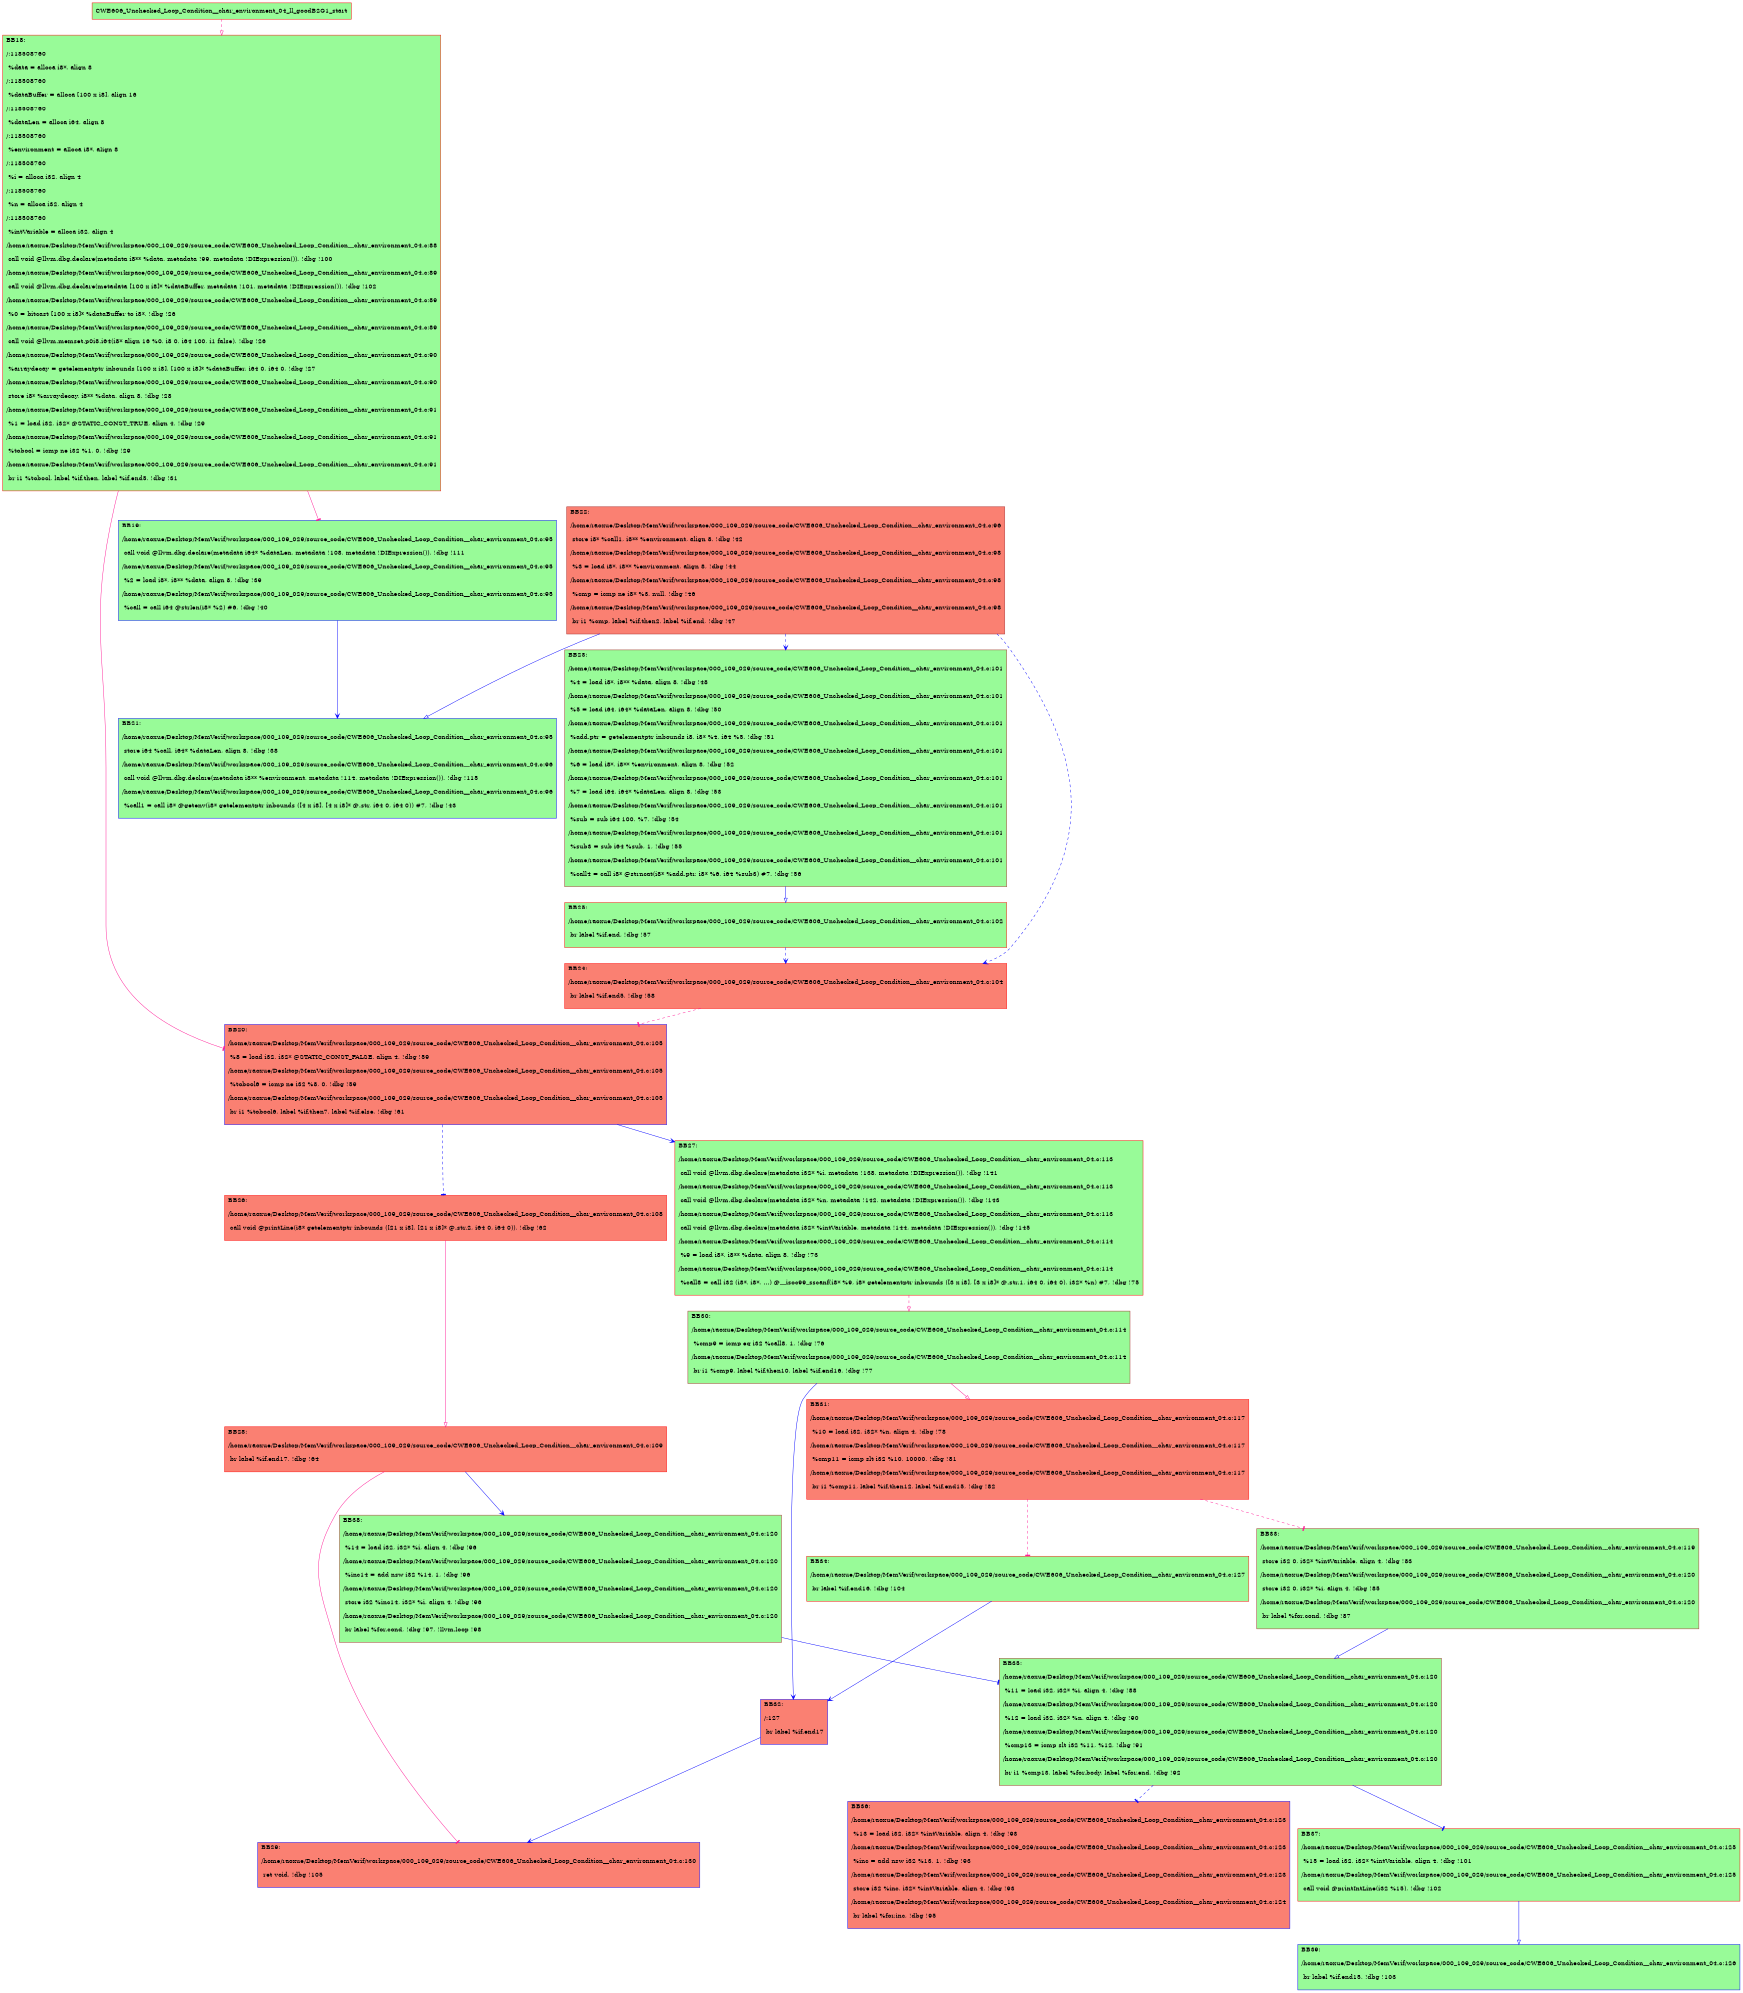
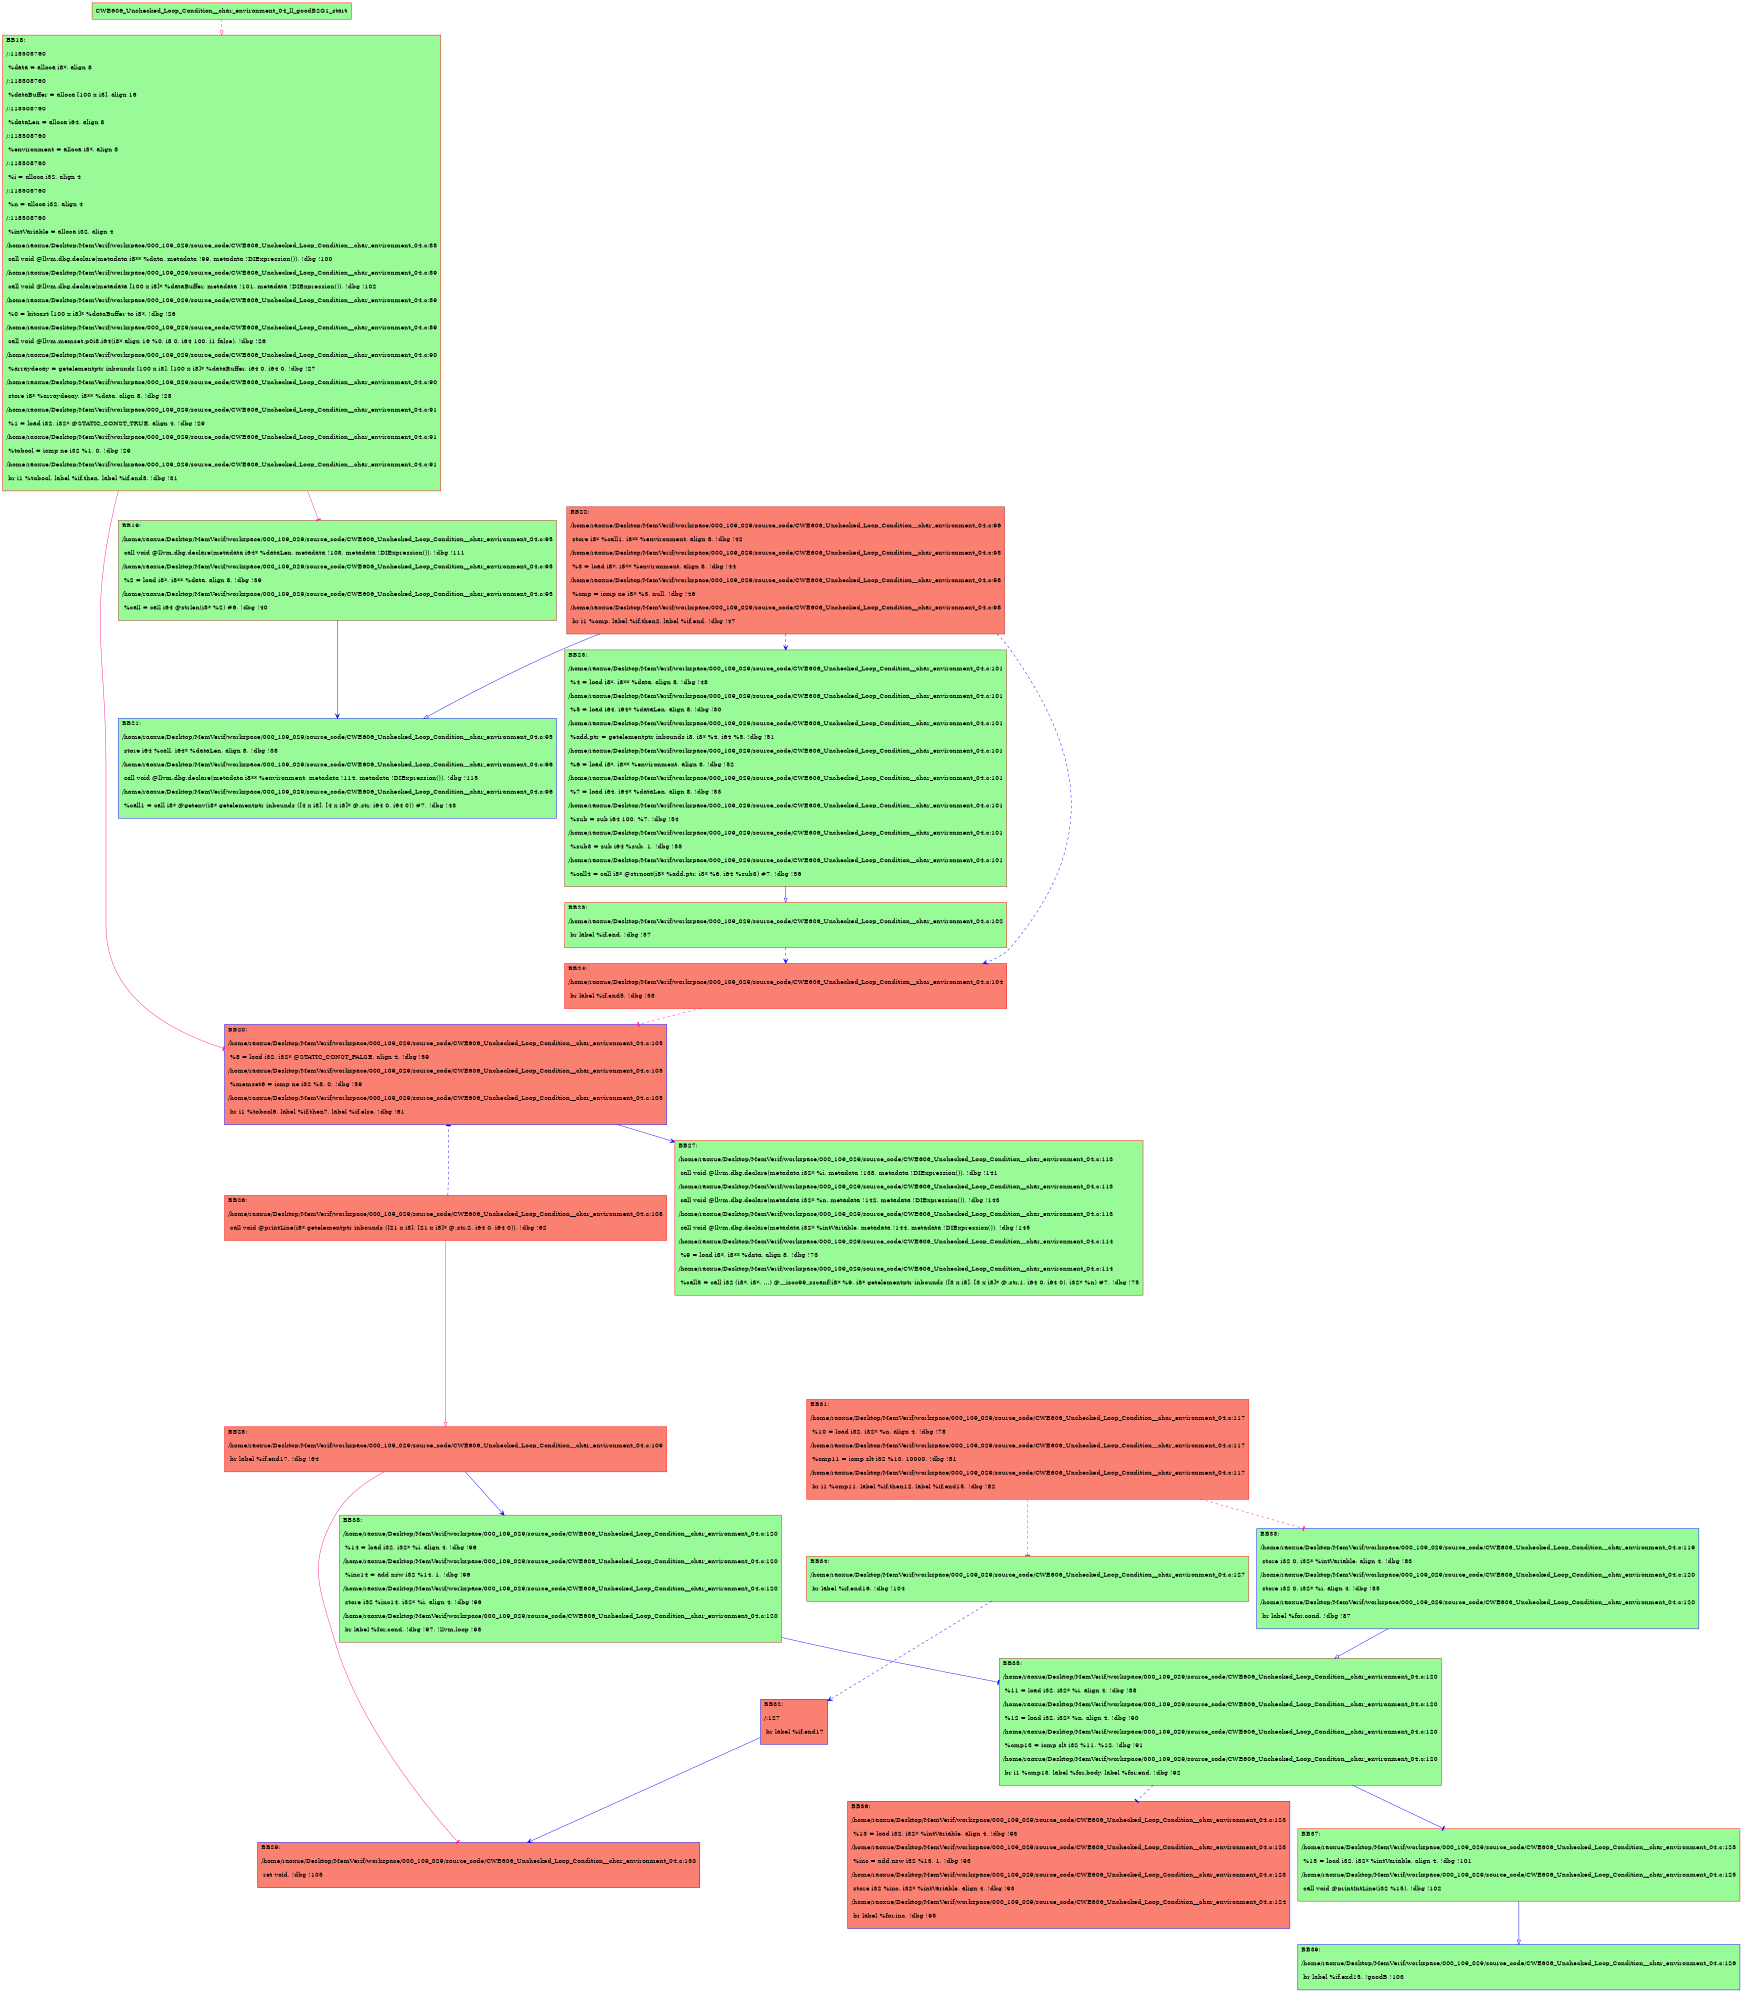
node "BB19:": color blue -> brown
node "BB20:": text "%tobool6 = icmp ne i32 %8, 0, !dbg !59" -> "%memset6 = icmp ne i32 %8, 0, !dbg !59"
edge "BB20:" -> "BB26:": reversed
node "BB30:": removed
node "BB33:": color brown -> blue
edge "BB34:" -> "BB32:": style solid -> dashed
node "BB39:": text "br label %if.end15, !dbg !103" -> "br label %if.end15, !goodB !103"
